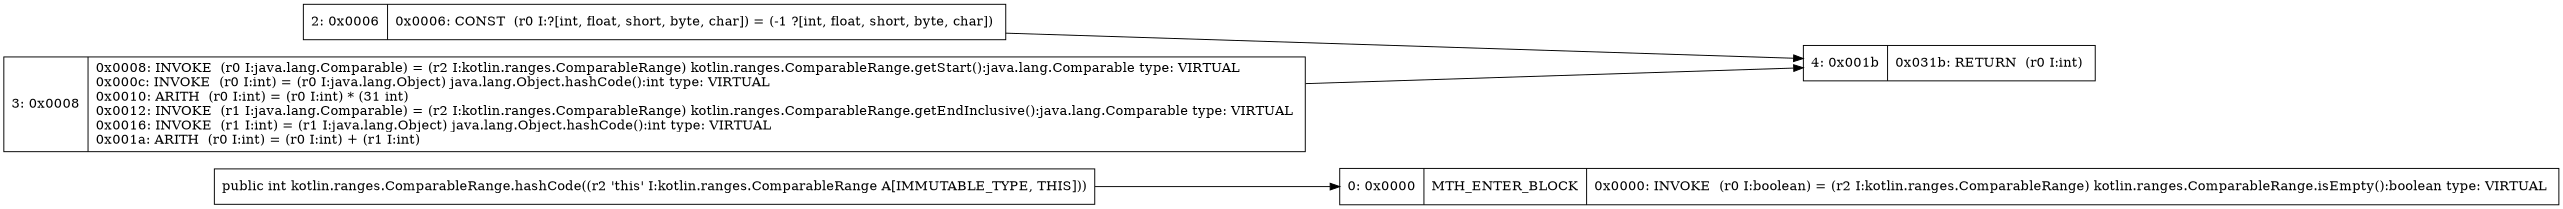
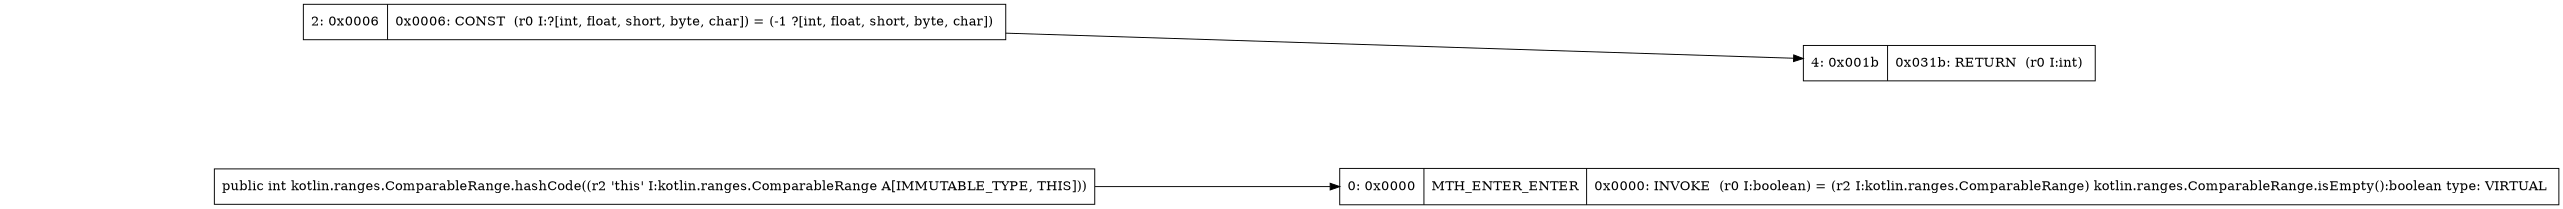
node "3: 0x0008": removed
node "0: 0x0000": text "MTH_ENTER_BLOCK" -> "MTH_ENTER_ENTER"
